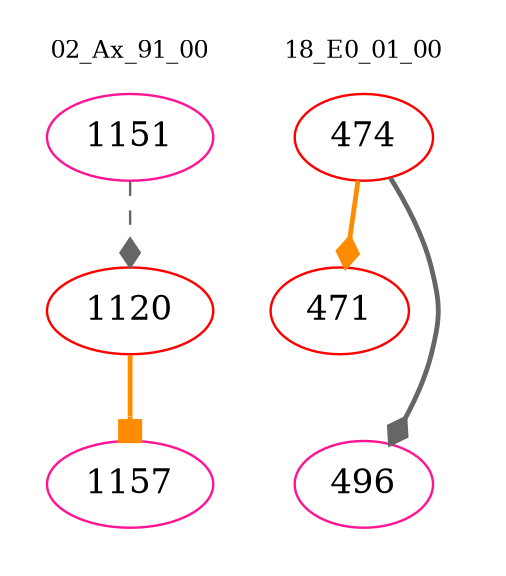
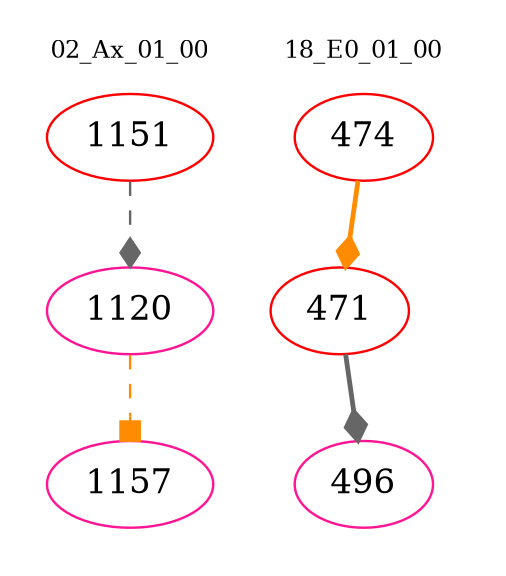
cluster "02_Ax_91_00": label "02_Ax_91_00" -> "02_Ax_01_00"
node "1151": color deeppink -> red
edge "474" -> "496": now "471" -> "496"
node "1120": color red -> deeppink
edge "1120" -> "1157": style bold -> dashed
